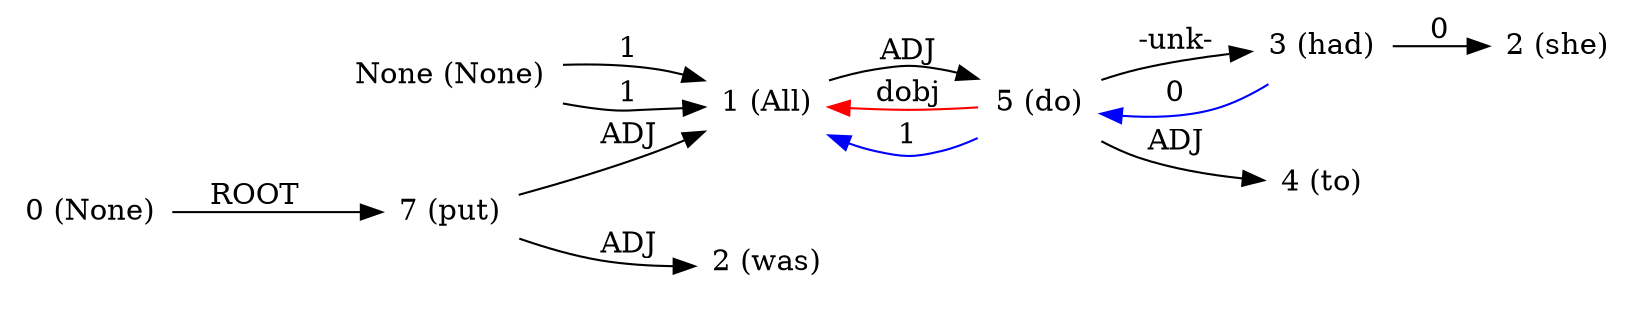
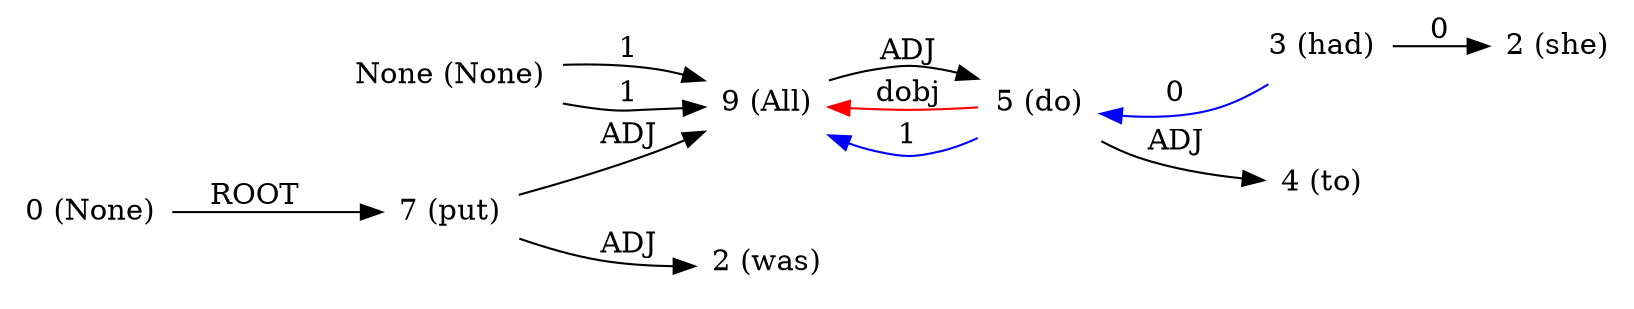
edge "5 (do)" -> "3 (had)": removed, label "-unk-"
node "1 (All)": label "1 (All)" -> "9 (All)"
